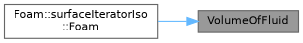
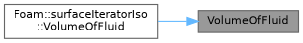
node "Foam::surfaceIteratorIso ::Foam": label "Foam::surfaceIteratorIso ::Foam" -> "Foam::surfaceIteratorIso ::VolumeOfFluid"
